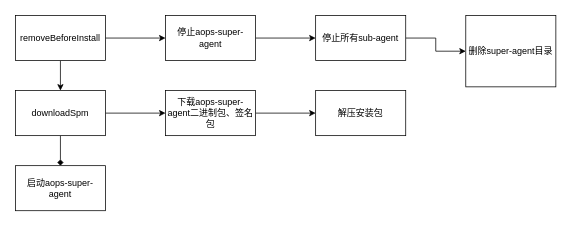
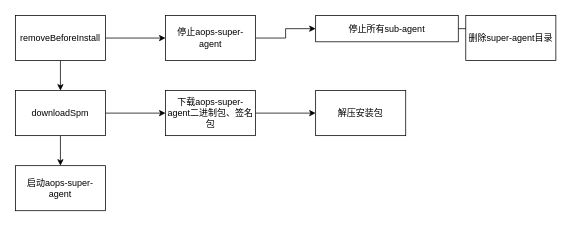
node "停止所有sub-agent": size 90x45 -> 143x26
node "删除super-agent目录": size 90x71 -> 90x45
edge "downloadSpm" -> "启动aops-super-agent": arrowhead diamond -> classic
